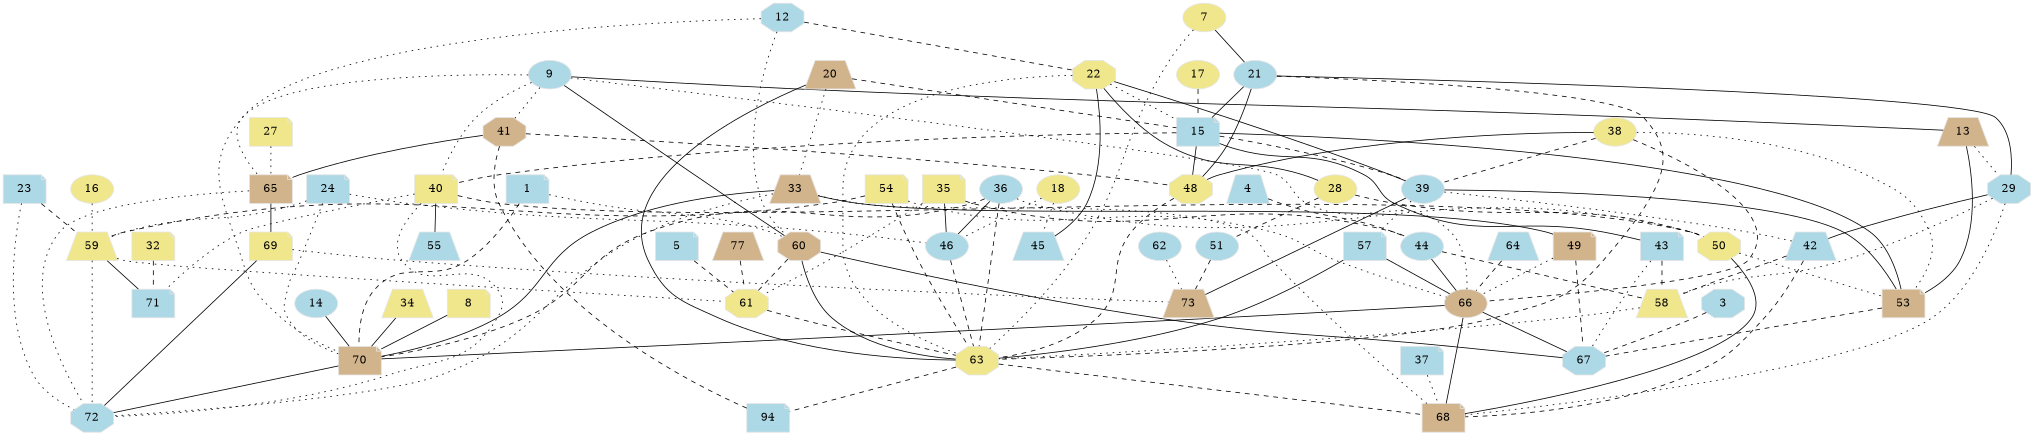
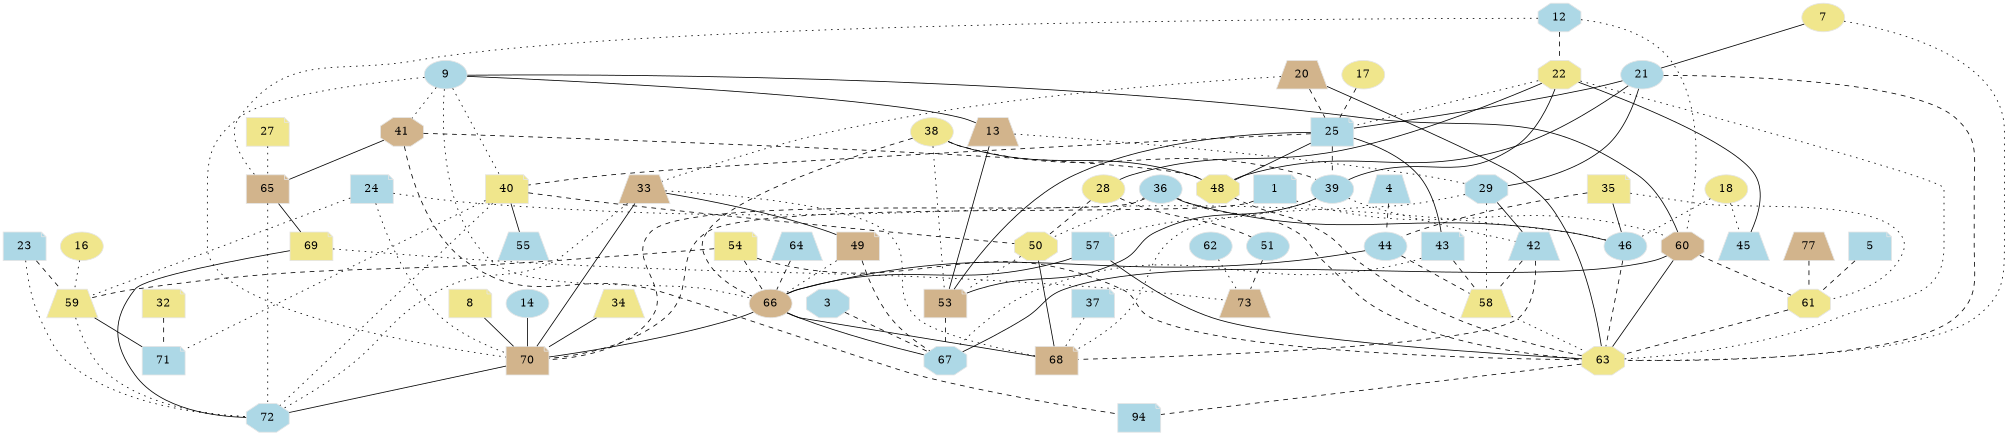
node "15": label "15" -> "25"
edge "54" -- "66": style dotted -> dashed
edge "39" -- "73": removed
edge "59" -- "61": removed
edge "63" -- "68": removed
